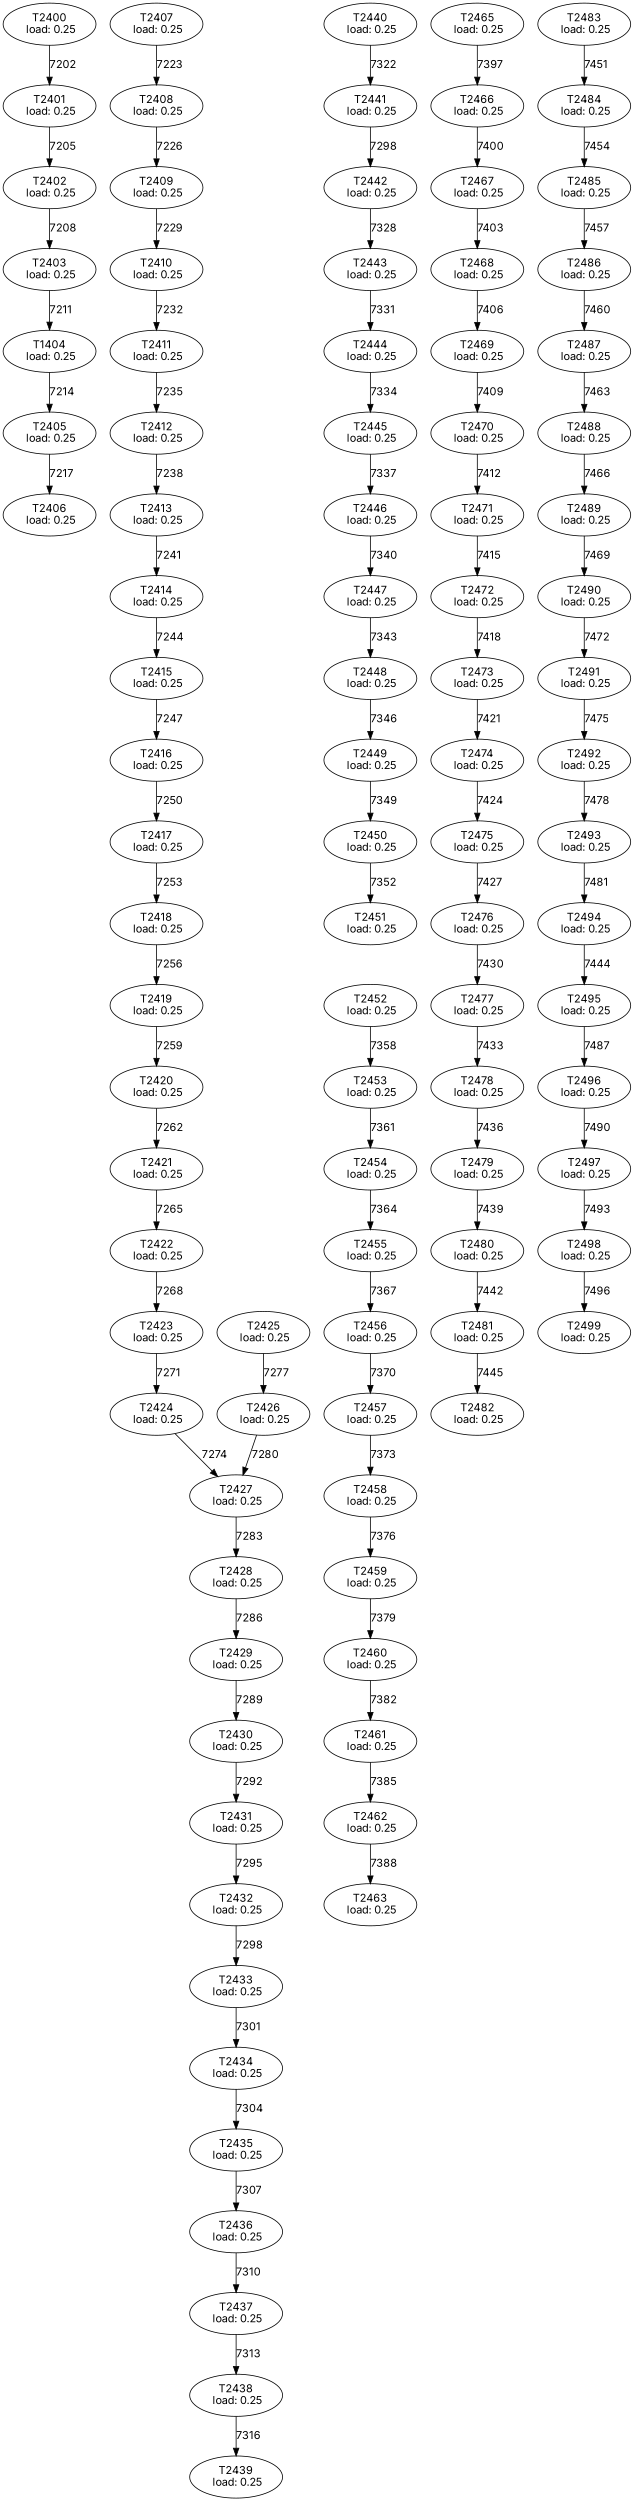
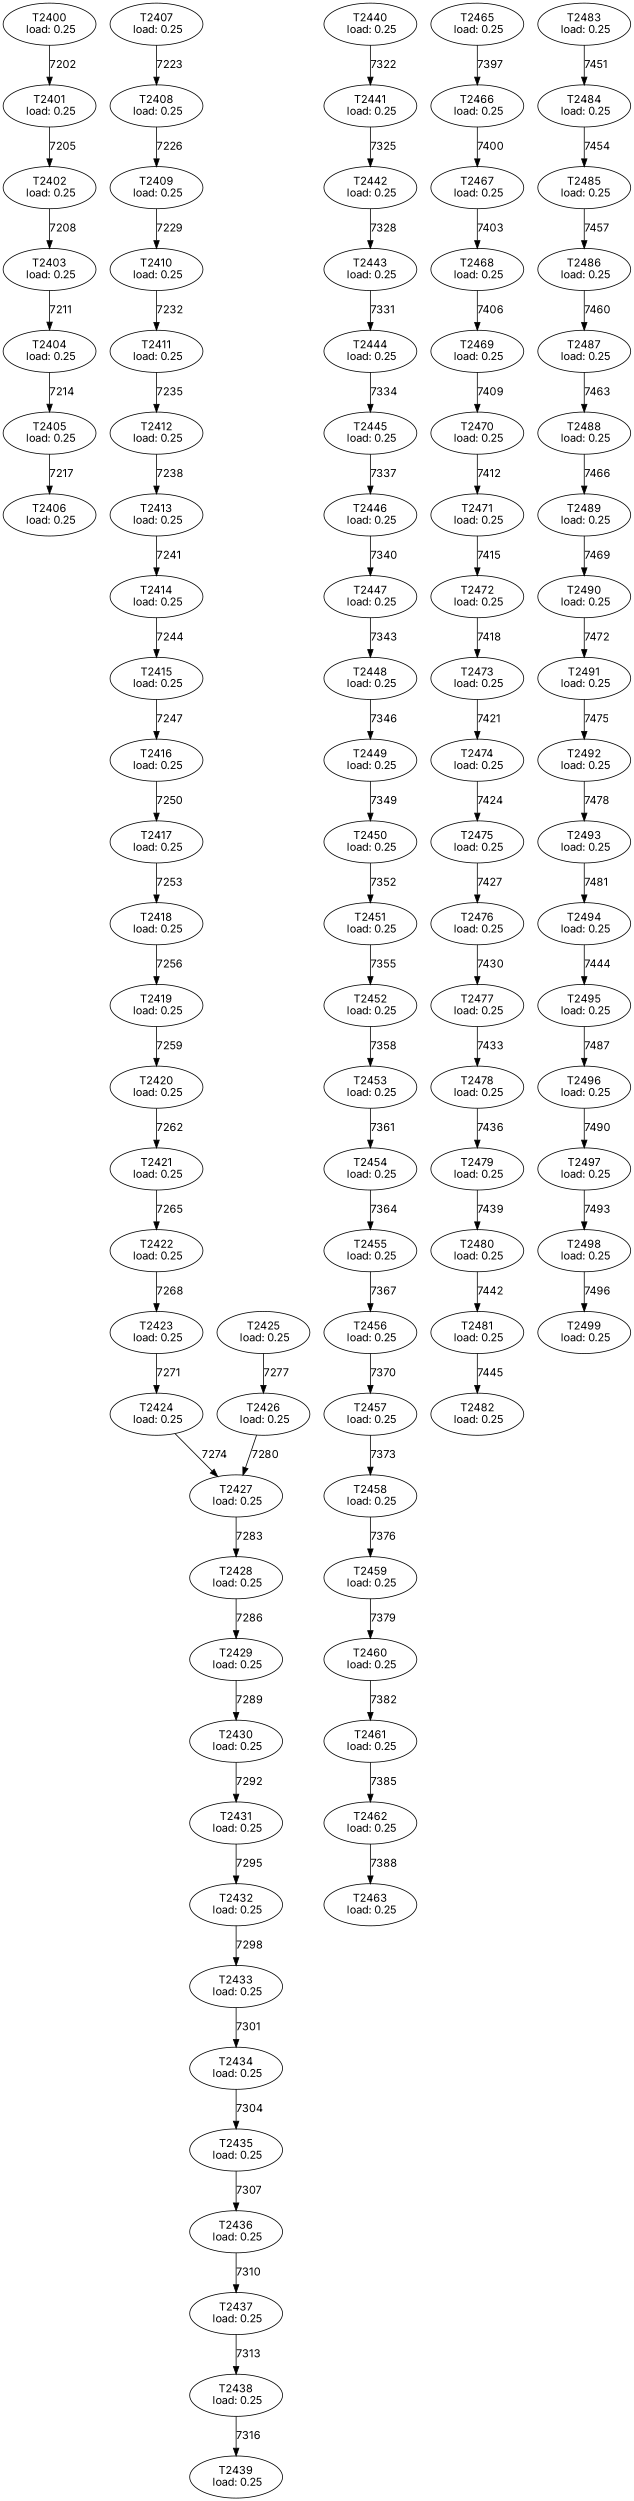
edge "T2441 load: 0.25" -> "T2442 load: 0.25": label "7298" -> "7325"
node "T1404 load: 0.25": label "T1404 load: 0.25" -> "T2404 load: 0.25"
edge "T2451 load: 0.25" -> "T2452 load: 0.25": added, label "7355"
